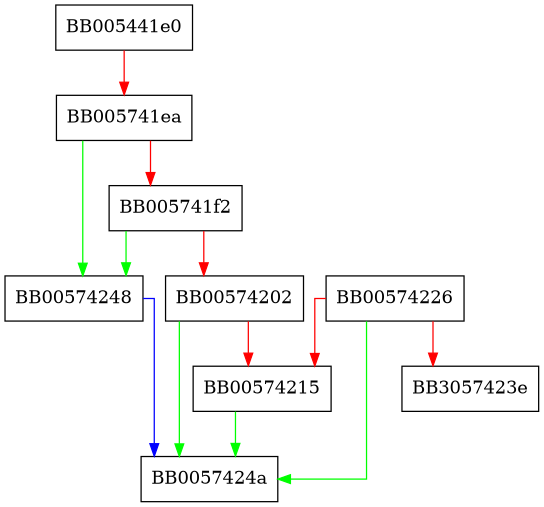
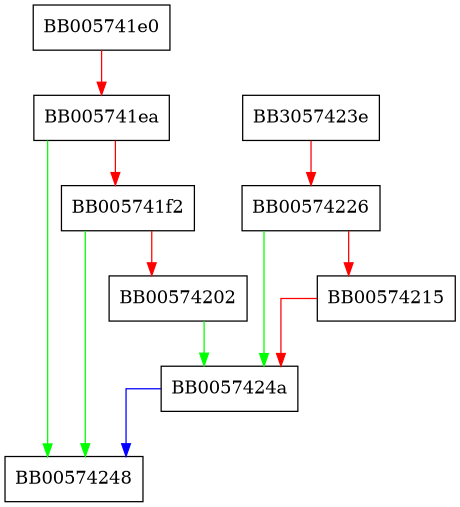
node "BB005441e0": label "BB005441e0" -> "BB005741e0"
edge "BB00574202" -> "BB00574215": removed
edge "BB00574226" -> "BB3057423e": reversed
edge "BB00574248" -> "BB0057424a": reversed
edge "BB00574215" -> "BB0057424a": color green -> red
